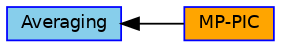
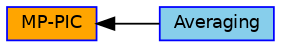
edge "MP-PIC" -> "Averaging": reversed
